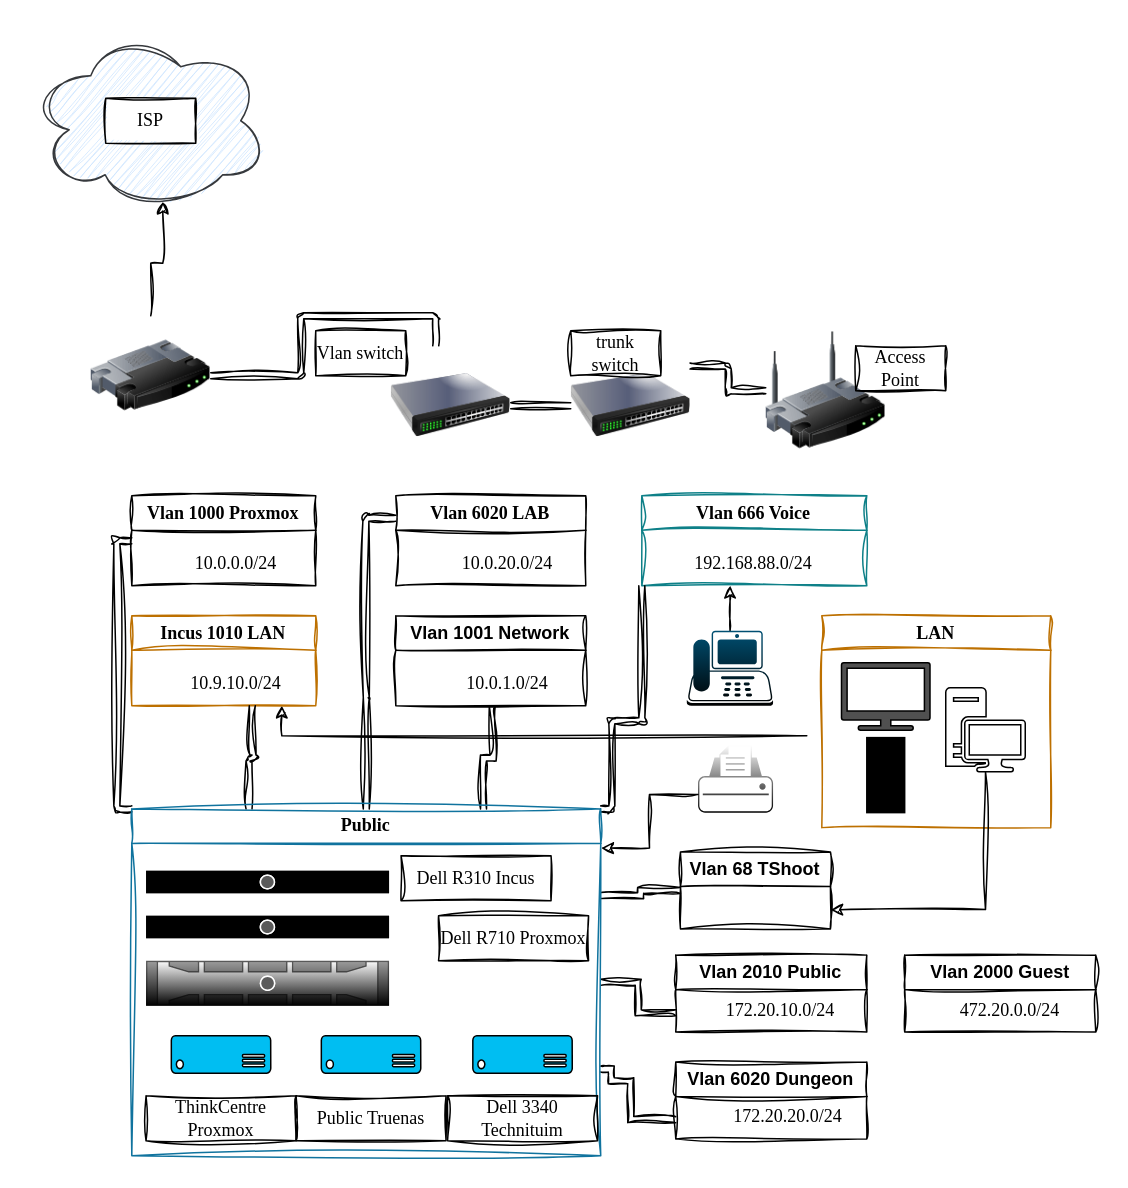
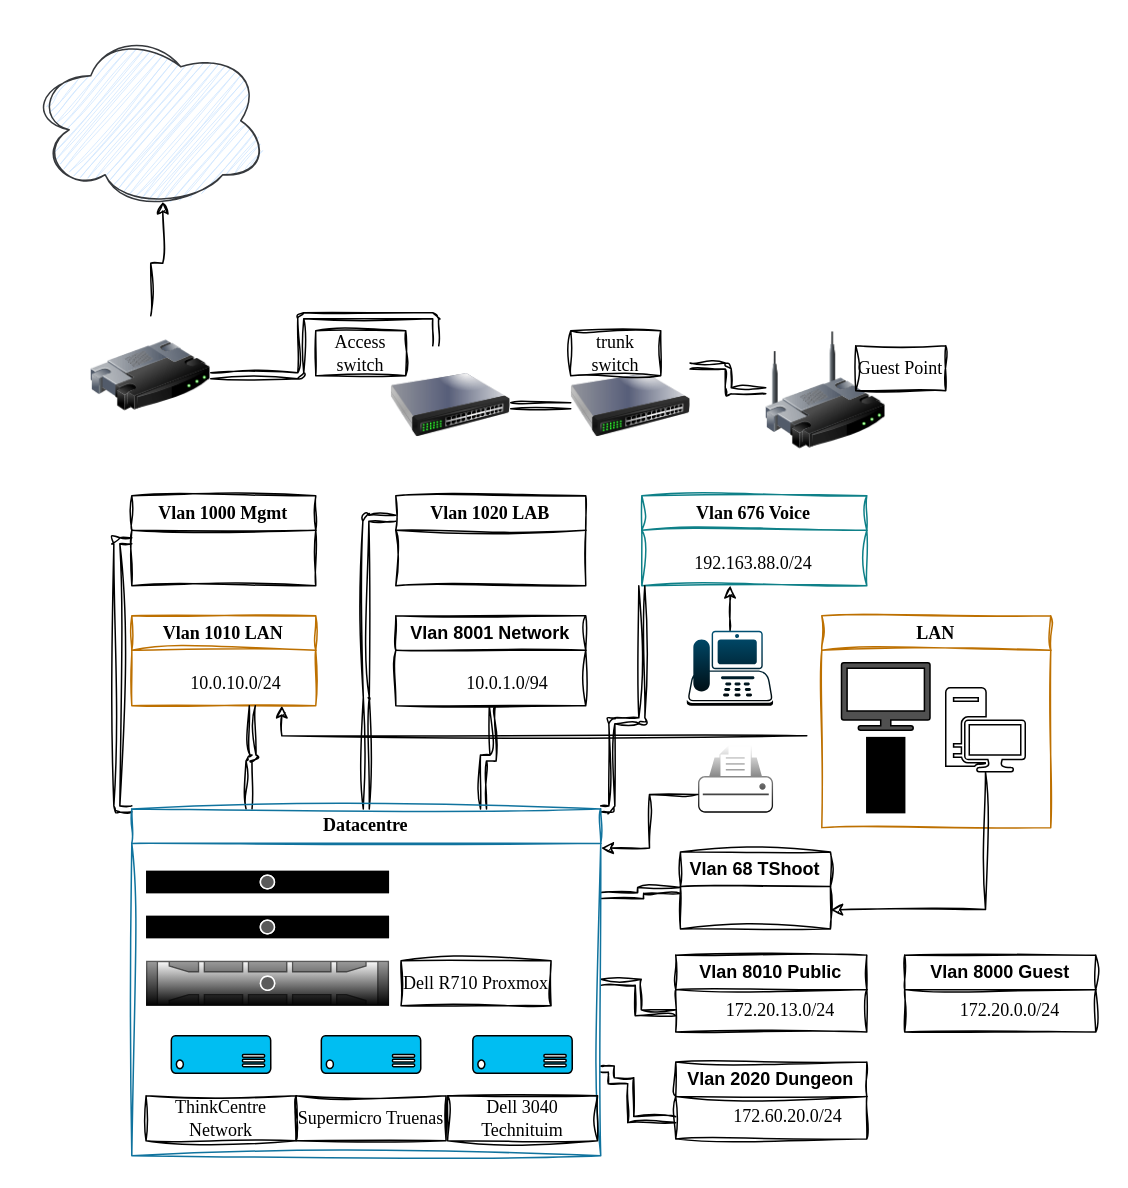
node "ISP": removed
node "Vlan switch": label "Vlan switch" -> "Access switch"
node "Access Point": label "Access Point" -> "Guest Point"
node "Vlan 1000 Proxmox": label "Vlan 1000 Proxmox" -> "Vlan 1000 Mgmt"
node "Vlan 6020 LAB": label "Vlan 6020 LAB" -> "Vlan 1020 LAB"
node "Vlan 666 Voice": label "Vlan 666 Voice" -> "Vlan 676 Voice"
node "10.0.0.0/24": removed
node "10.0.20.0/24": removed
node "192.168.88.0/24": label "192.168.88.0/24" -> "192.163.88.0/24"
node "Incus 1010 LAN": label "Incus 1010 LAN" -> "Vlan 1010 LAN"
node "Vlan 1001 Network": label "Vlan 1001 Network" -> "Vlan 8001 Network"
node "10.9.10.0/24": label "10.9.10.0/24" -> "10.0.10.0/24"
node "10.0.1.0/24": label "10.0.1.0/24" -> "10.0.1.0/94"
node "Public": label "Public" -> "Datacentre"
node "Dell R310 Incus": removed
node "Dell R710 Proxmox": moved (514, 938) -> (476, 983)
node "Vlan 2010 Public": label "Vlan 2010 Public" -> "Vlan 8010 Public"
node "Vlan 2000 Guest": label "Vlan 2000 Guest" -> "Vlan 8000 Guest"
node "172.20.10.0/24": label "172.20.10.0/24" -> "172.20.13.0/24"
node "472.20.0.0/24": label "472.20.0.0/24" -> "172.20.0.0/24"
node "Vlan 6020 Dungeon": label "Vlan 6020 Dungeon" -> "Vlan 2020 Dungeon"
node "172.20.20.0/24": label "172.20.20.0/24" -> "172.60.20.0/24"
node "ThinkCentre Proxmox": label "ThinkCentre Proxmox" -> "ThinkCentre Network"
node "Public Truenas": label "Public Truenas" -> "Supermicro Truenas"
node "Dell 3340 Technituim": label "Dell 3340 Technituim" -> "Dell 3040 Technituim"
